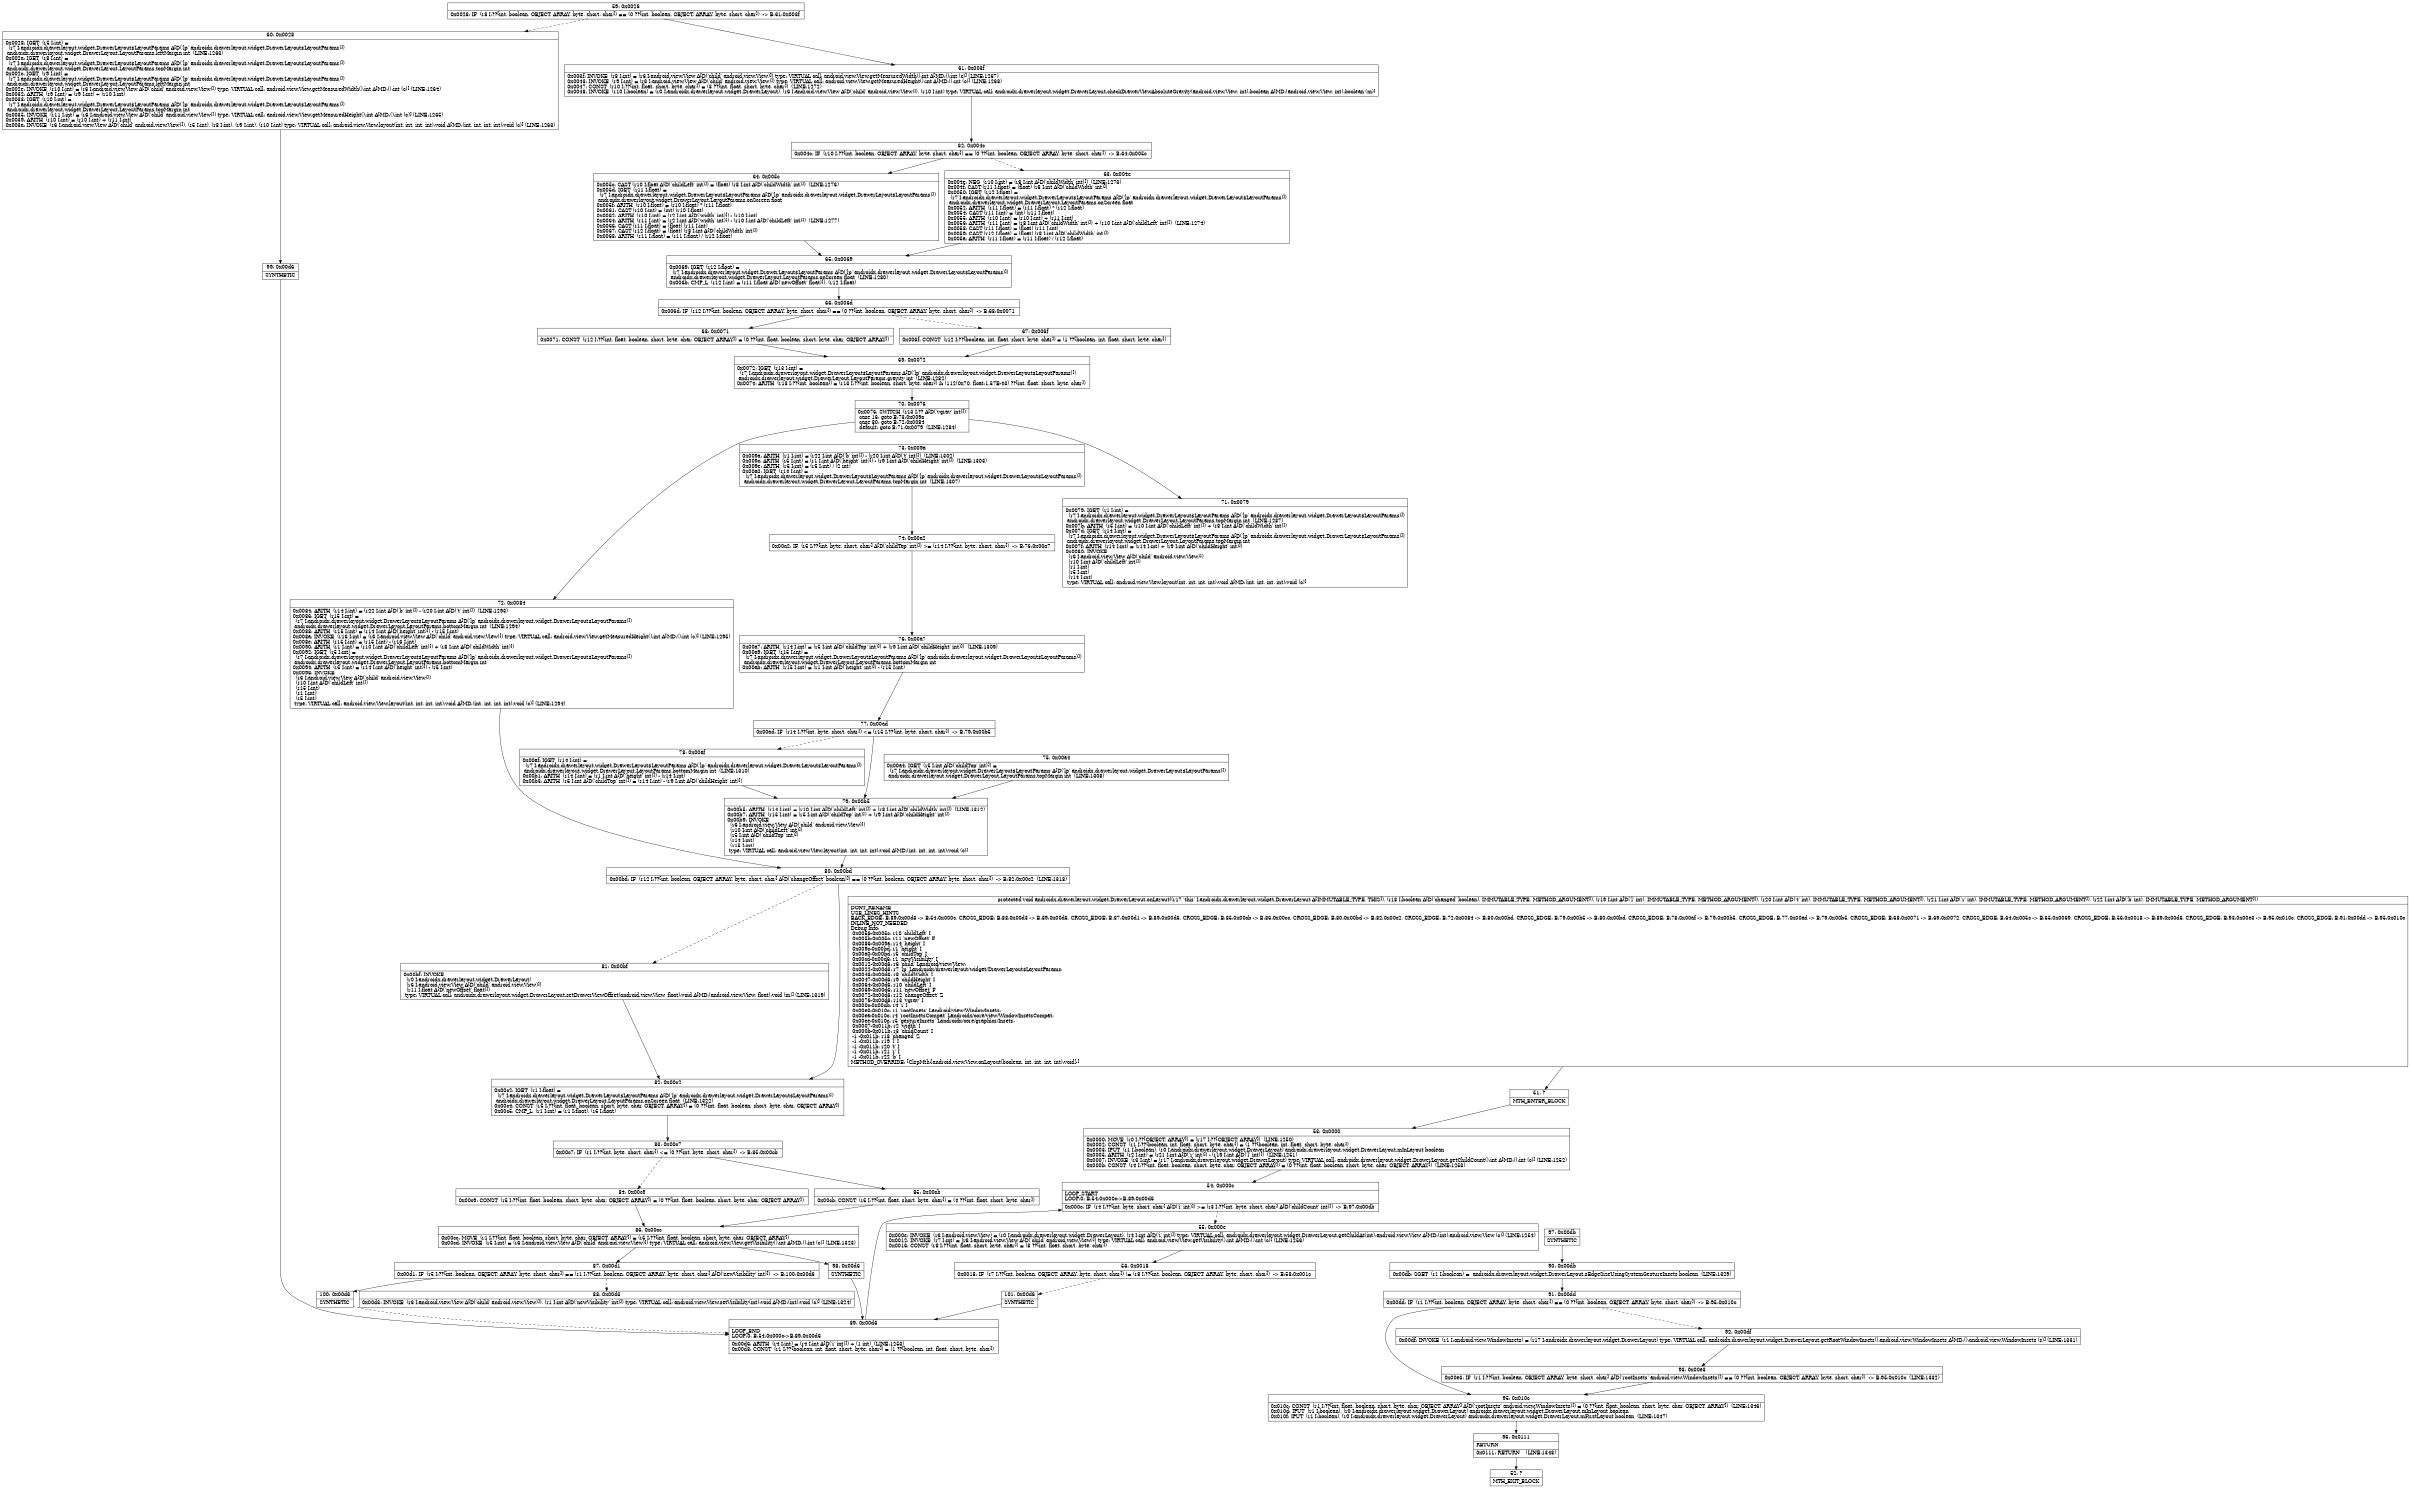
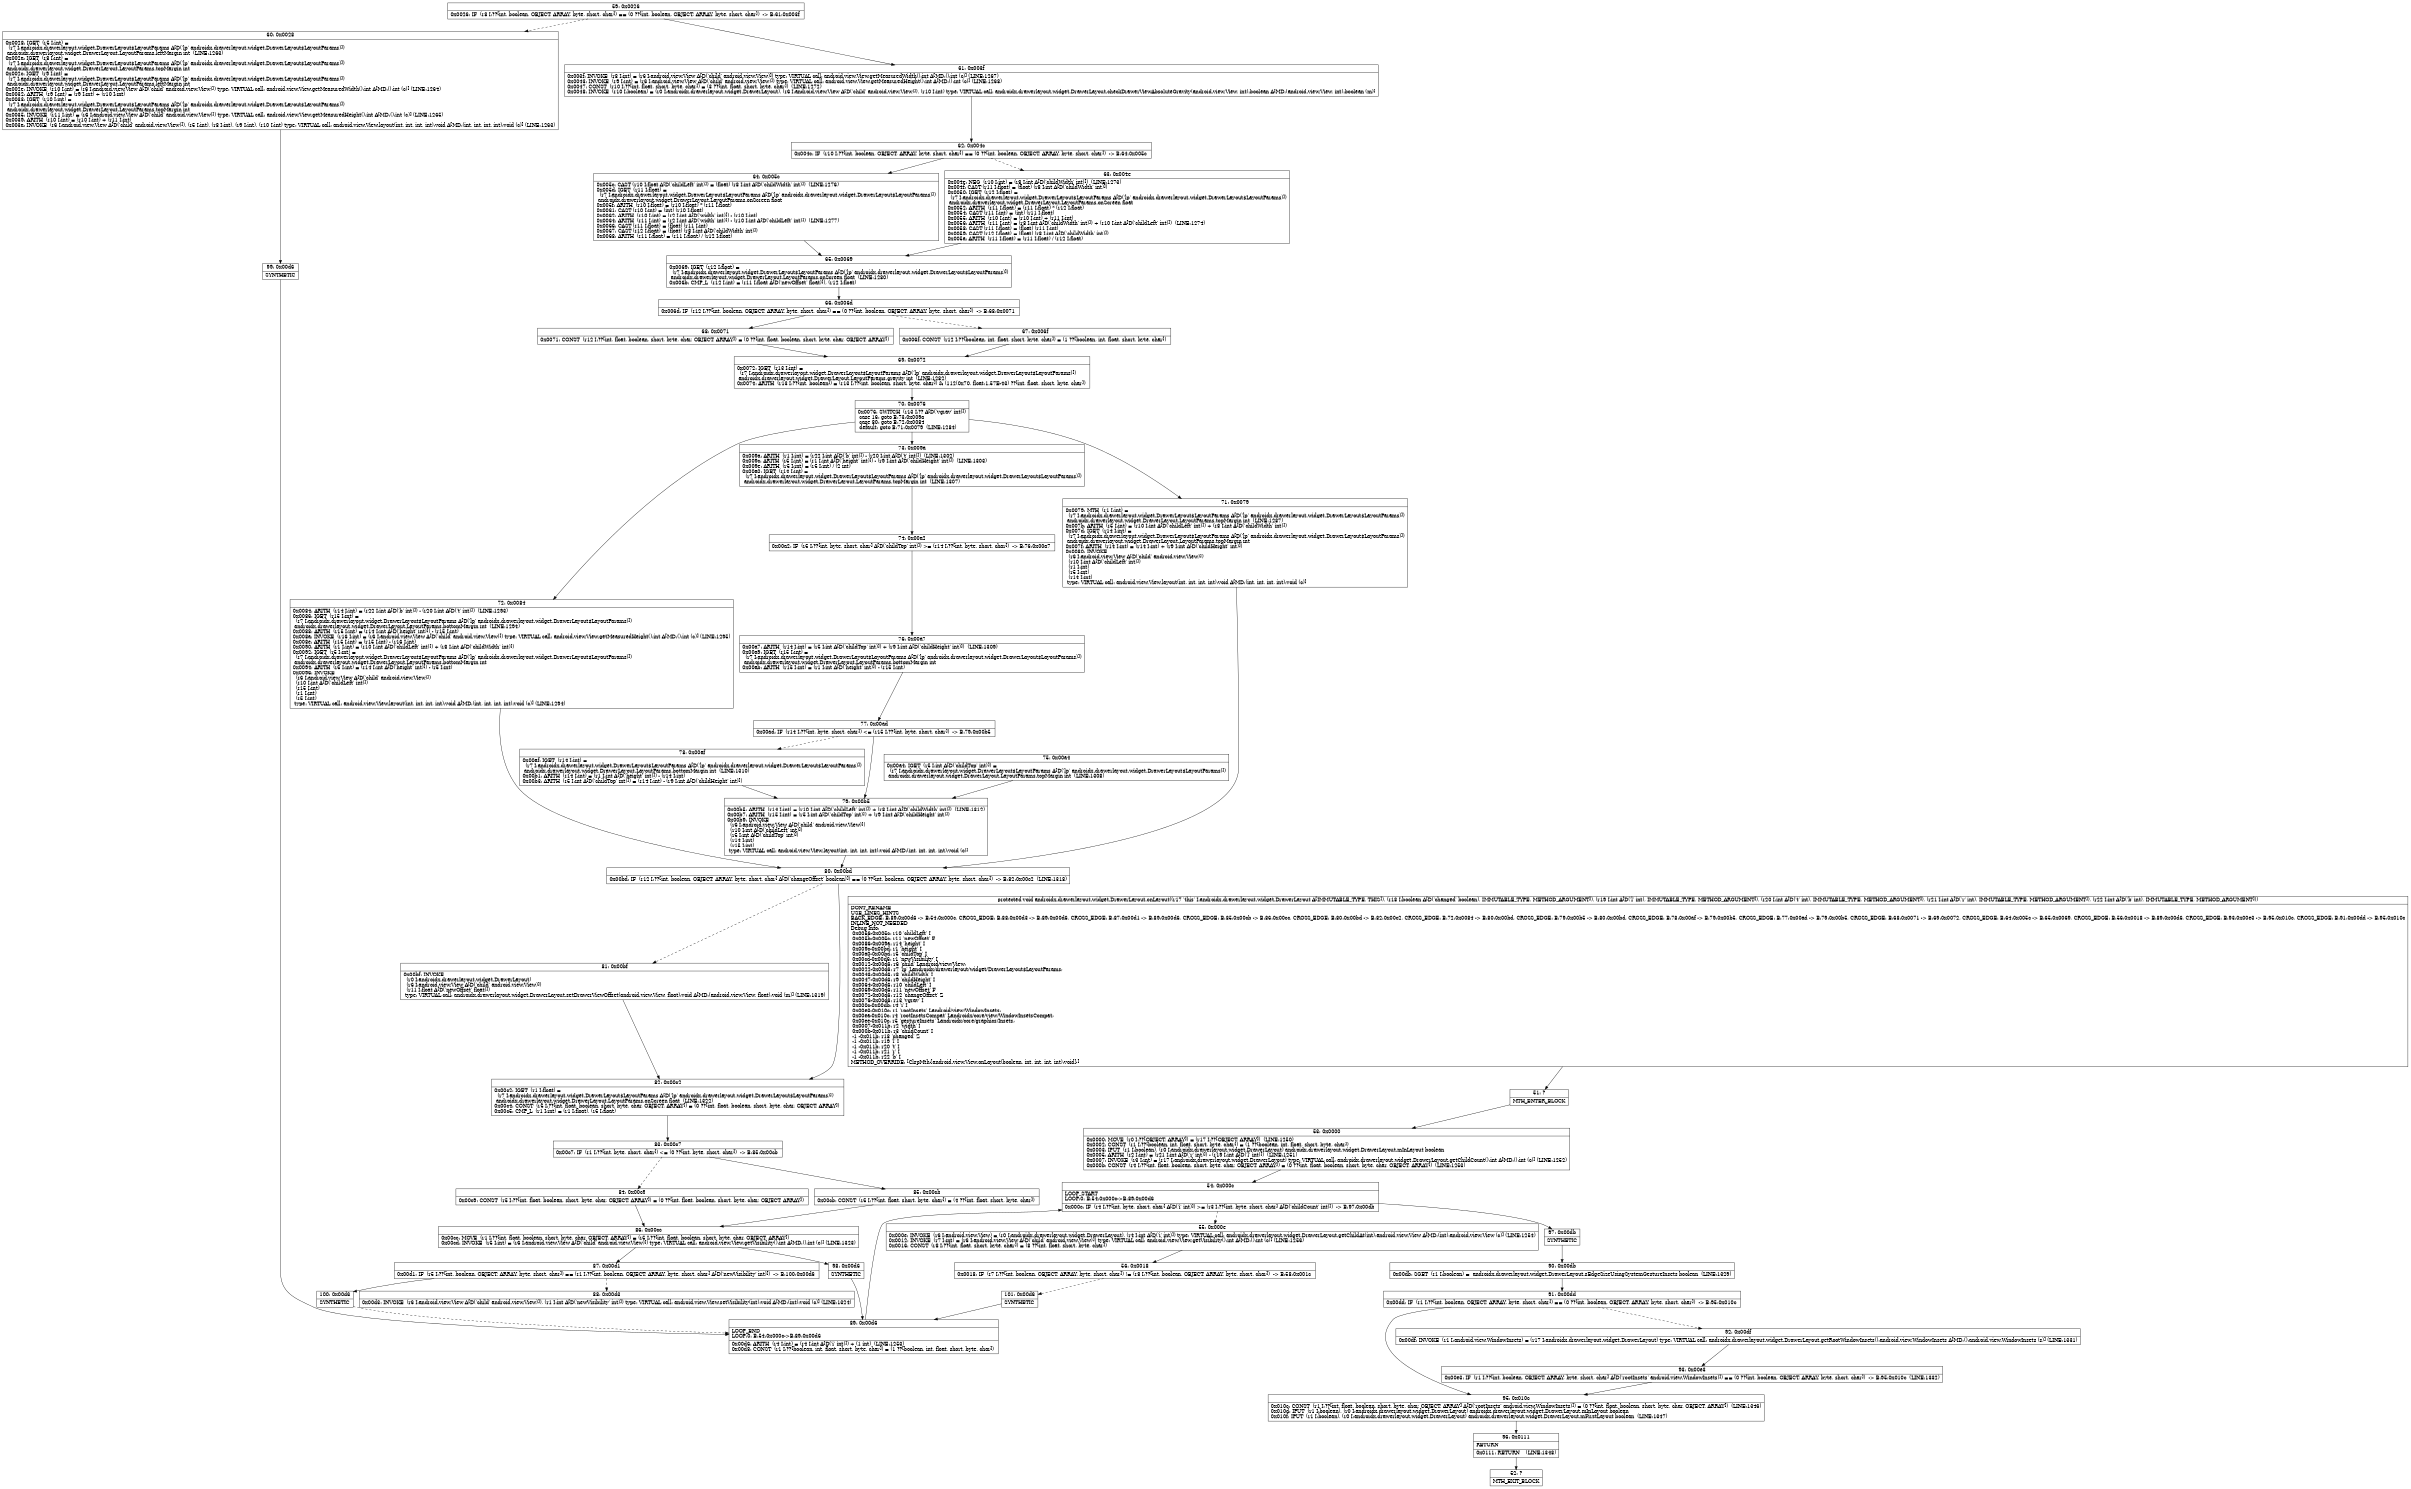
edge "70: 0x0076" -> "73: 0x009a": added
node "71: 0x0079": text "0x0079: IGET  (r1 I:int) =" -> "0x0079: MTH  (r1 I:int) ="
edge "71: 0x0079" -> "80: 0x00bd": added
edge "54: 0x000c" -> "97: 0x00db": added
